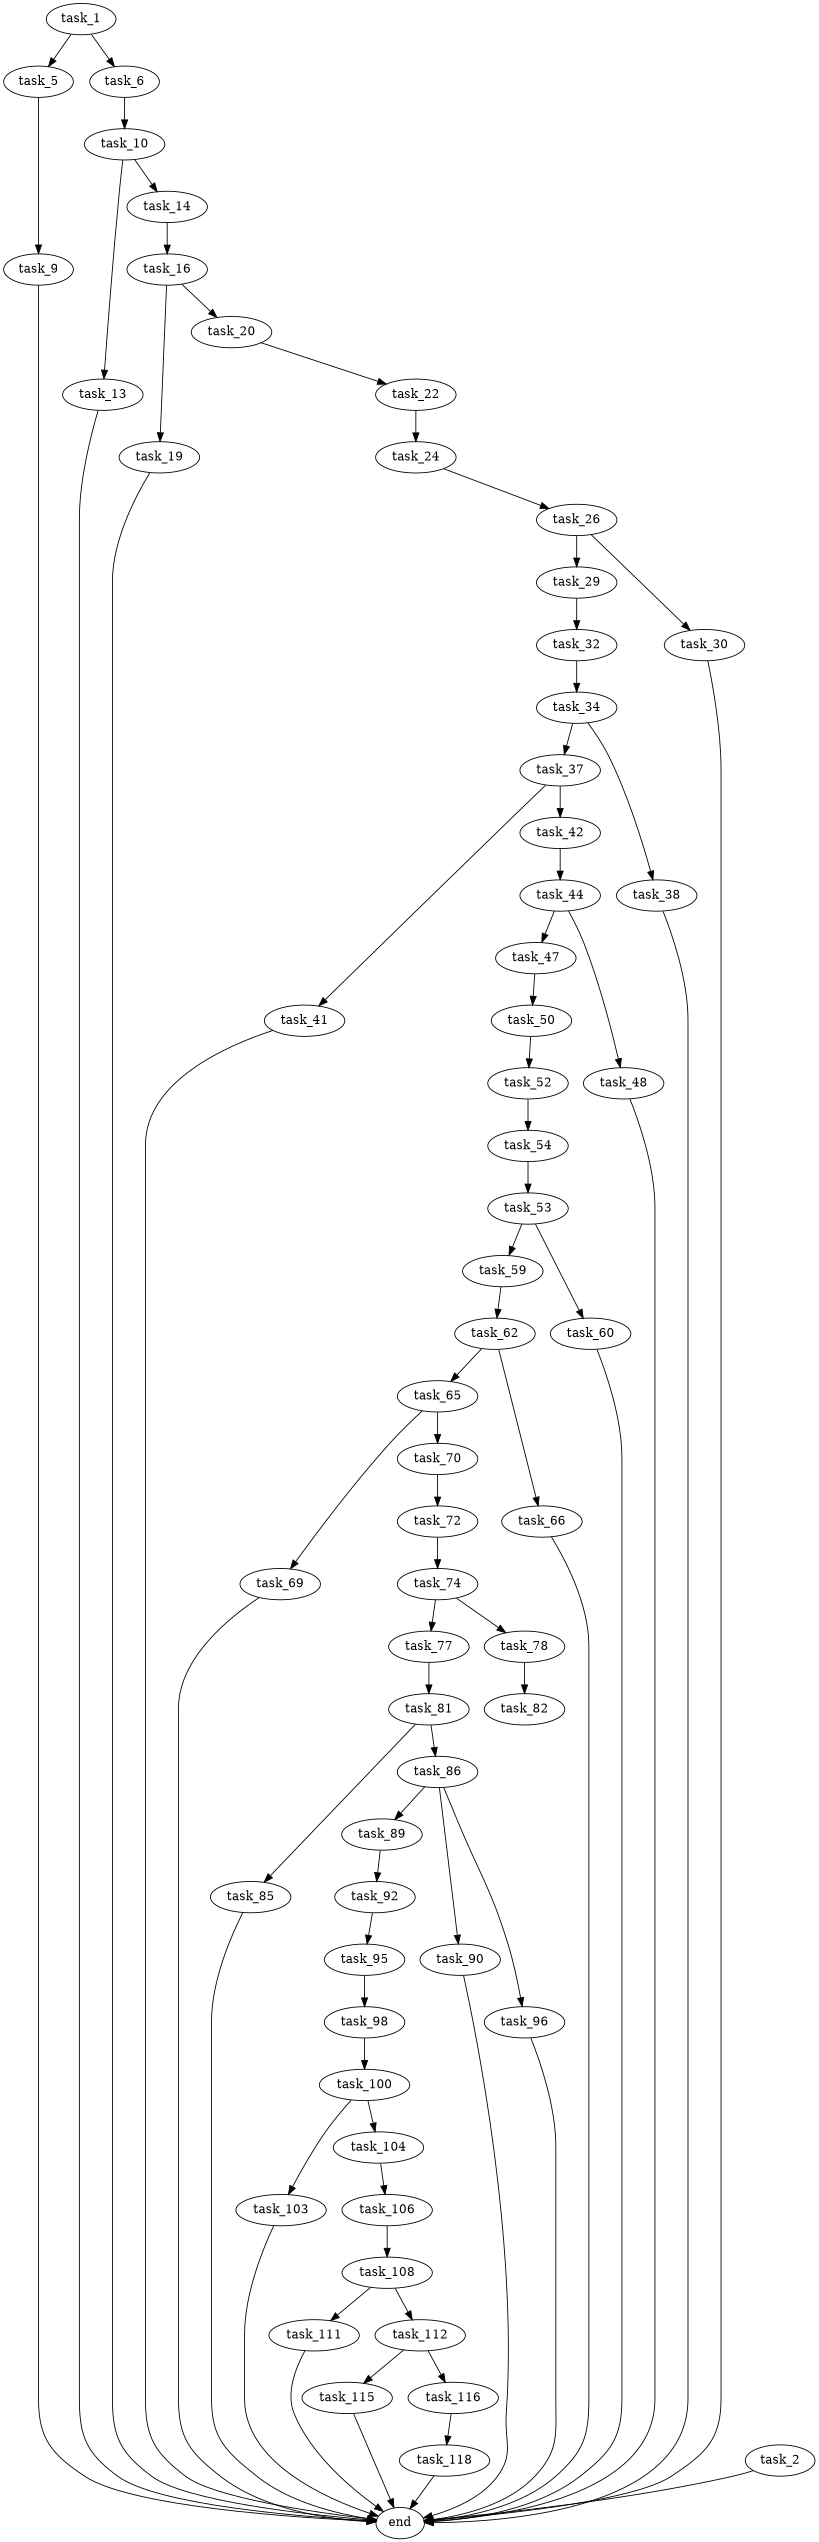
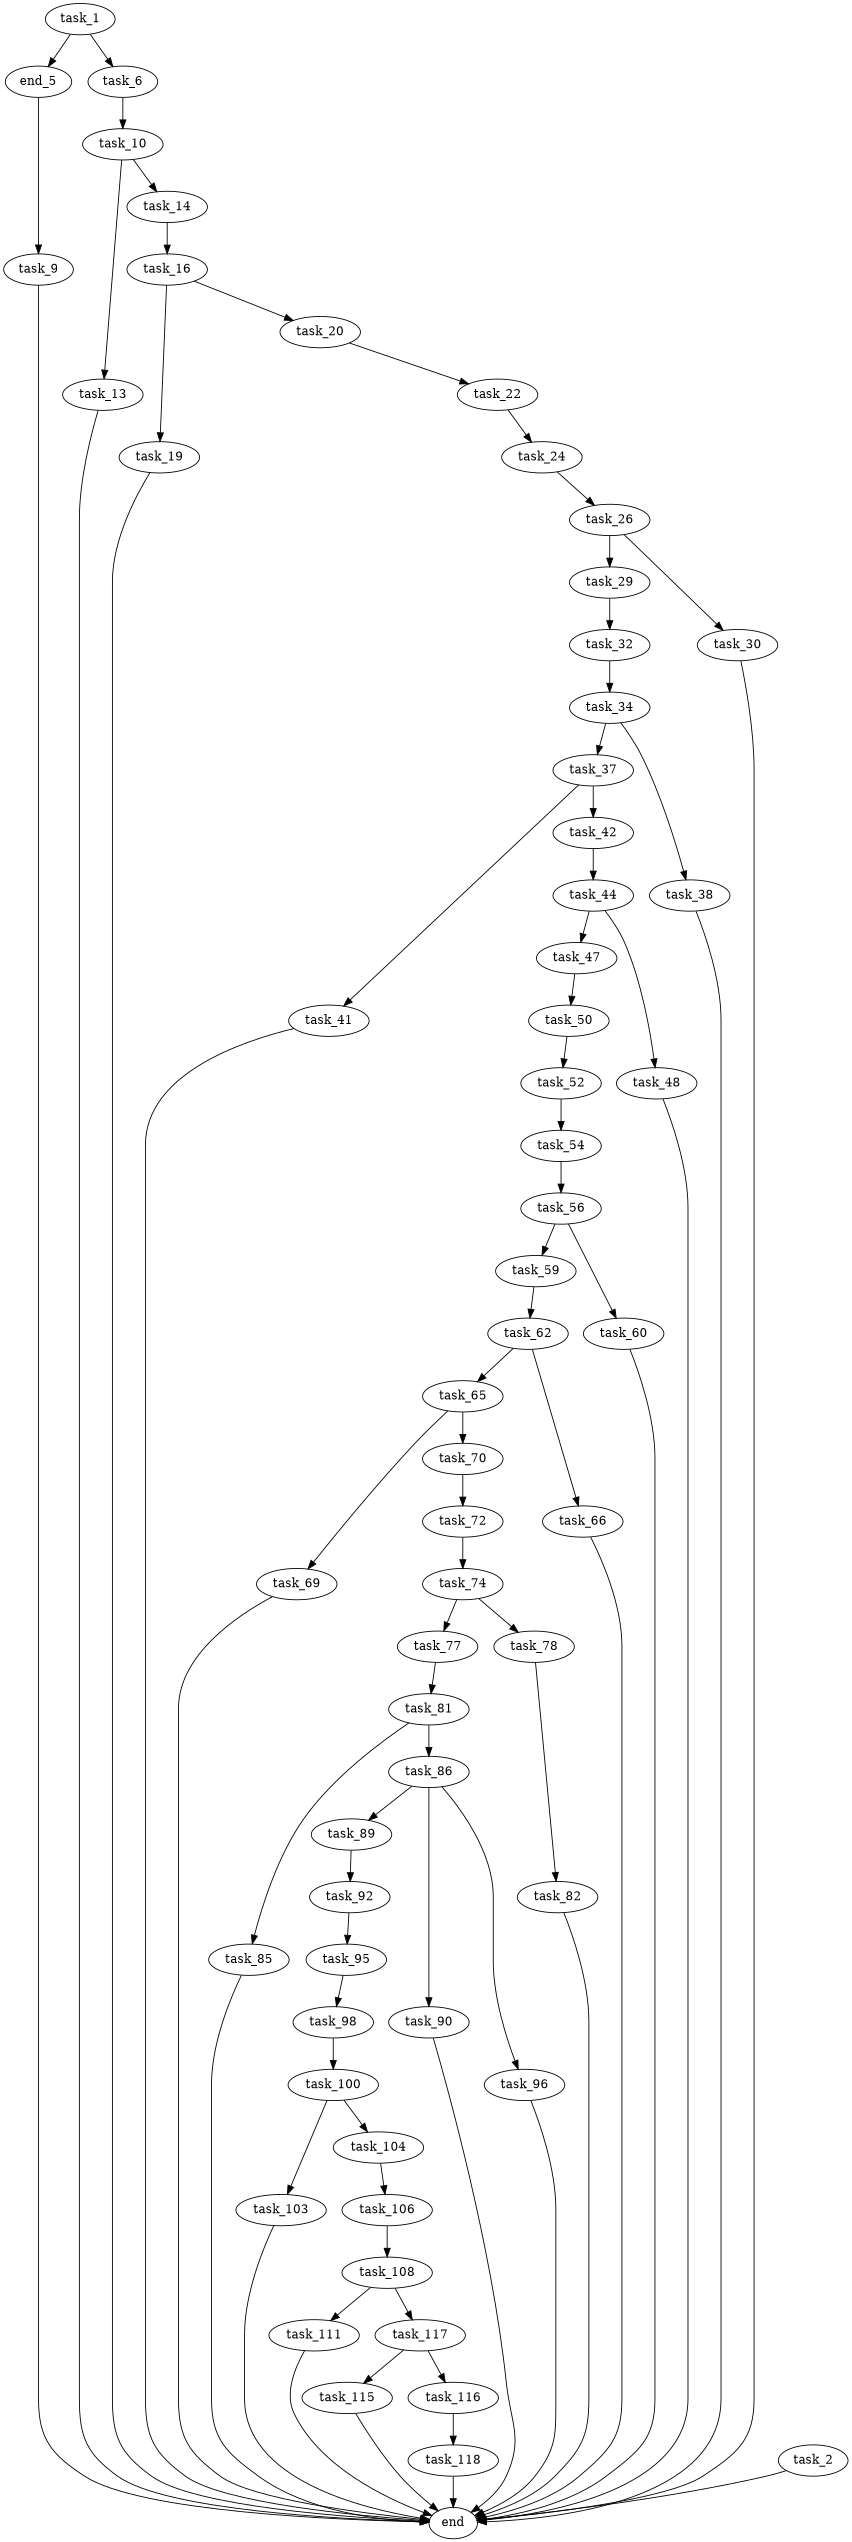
node "task_5": label "task_5" -> "end_5"
node "task_53": label "task_53" -> "task_56"
edge "task_82" -> "end": added
node "task_112": label "task_112" -> "task_117"
